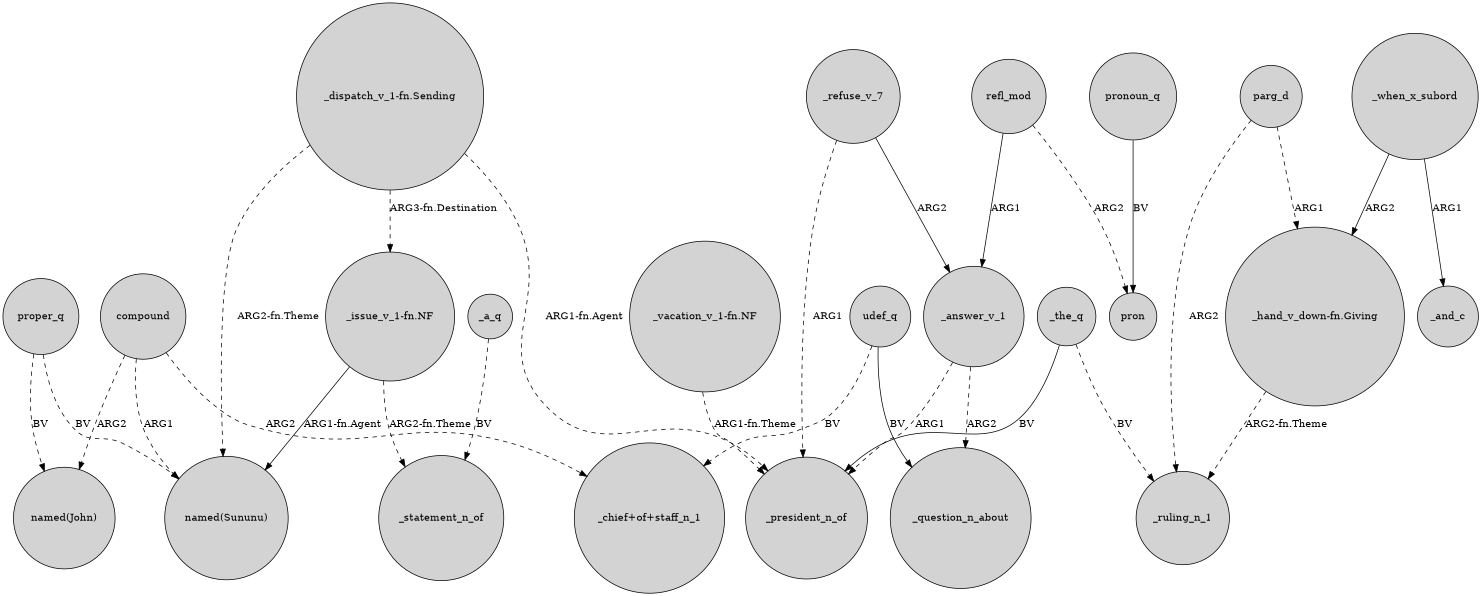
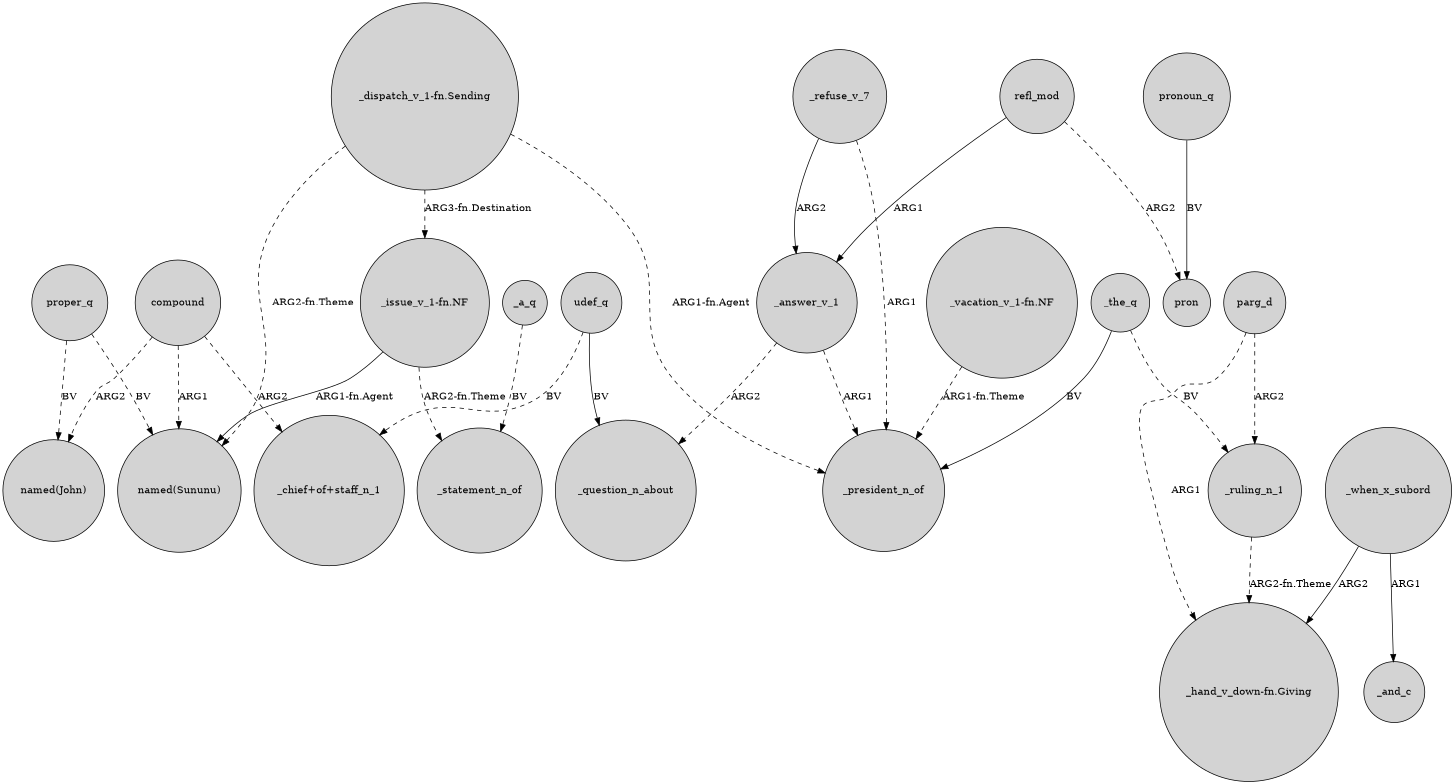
edge "_hand_v_down-fn.Giving" -> "_ruling_n_1": reversed
